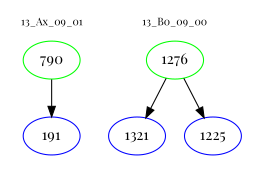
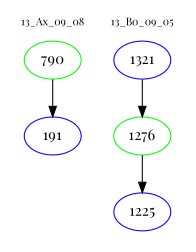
cluster "13_Ax_09_01": label "13_Ax_09_01" -> "13_Ax_09_08"
cluster "13_B0_09_00": label "13_B0_09_00" -> "13_B0_09_05"
edge "1276" -> "1321": reversed
